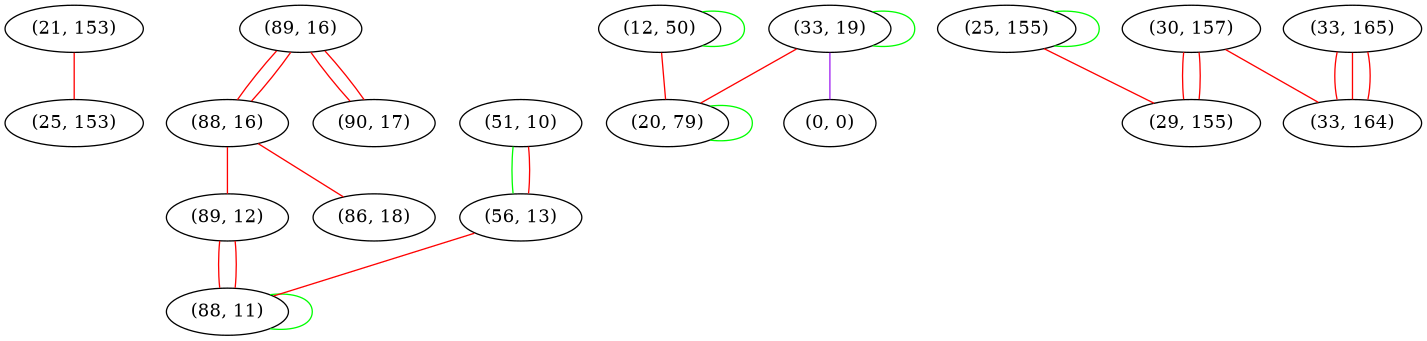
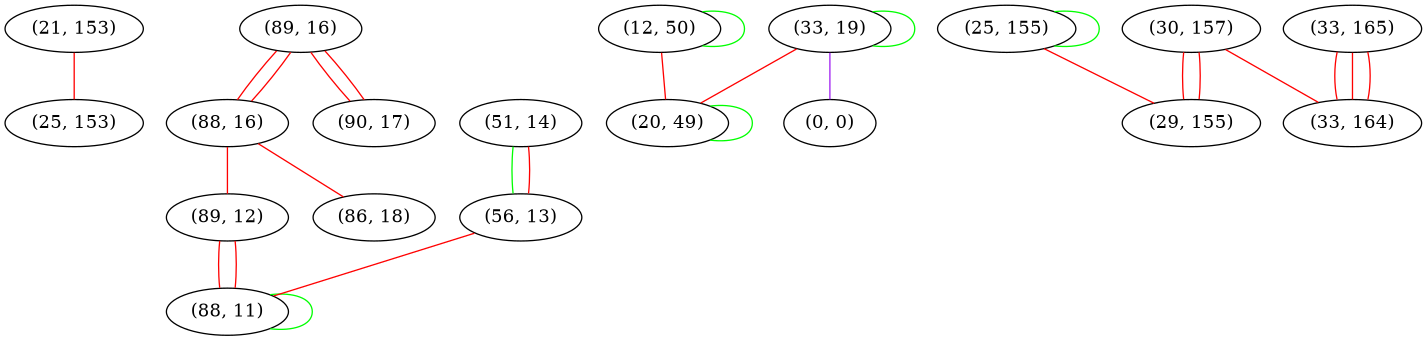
node "(51, 10)": label "(51, 10)" -> "(51, 14)"
node "(20, 79)": label "(20, 79)" -> "(20, 49)"
